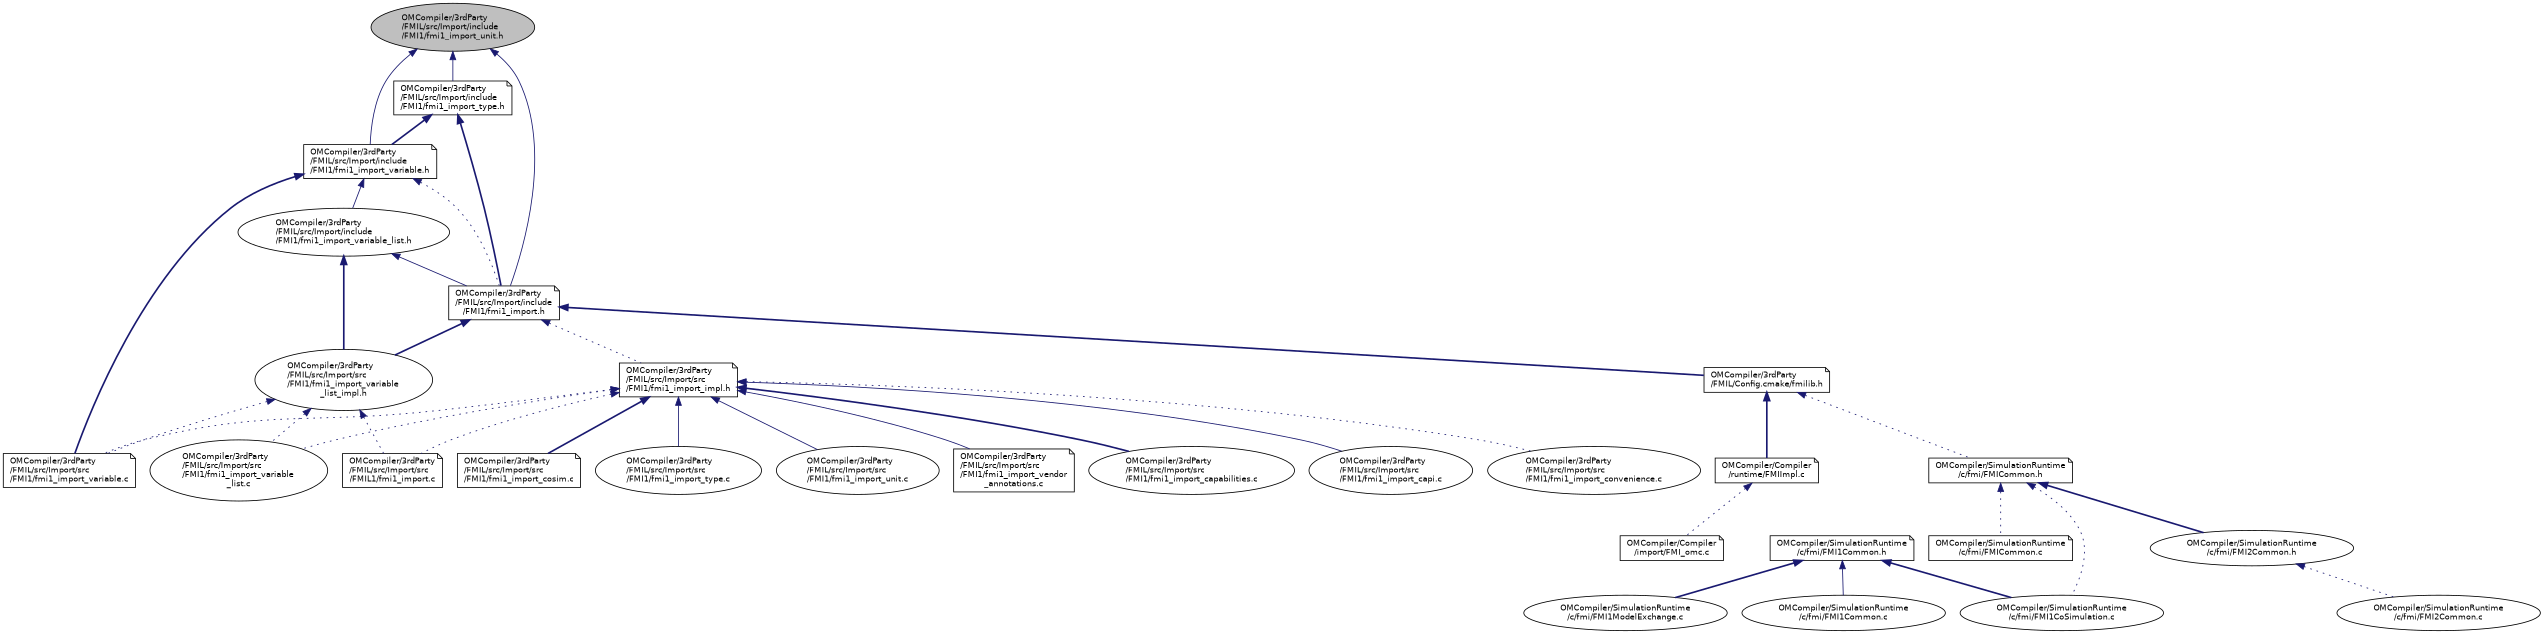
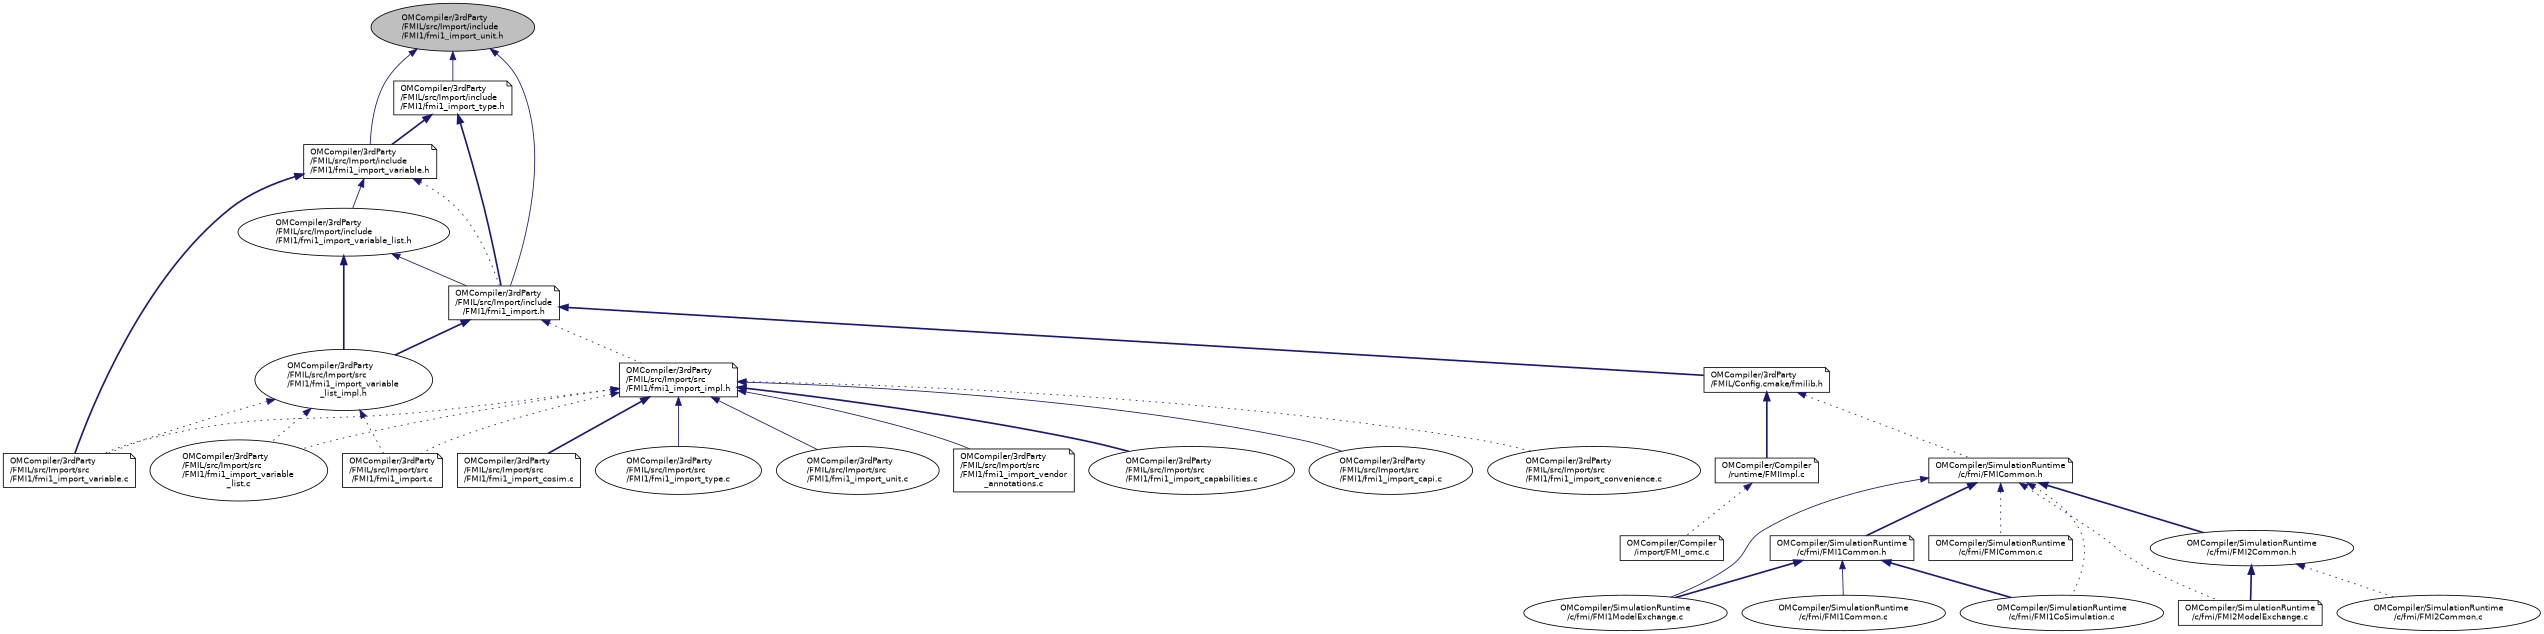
node "OMCompiler/3rdParty /FMIL/src/Import/src /FMIL1/fmi1_import.c": label "OMCompiler/3rdParty /FMIL/src/Import/src /FMIL1/fmi1_import.c" -> "OMCompiler/3rdParty /FMIL/src/Import/src /FMI1/fmi1_import.c"
edge "OMCompiler/SimulationRuntime /c/fmi/FMI1Common.h" -> "OMCompiler/SimulationRuntime /c/fmi/FMICommon.h": added
edge "OMCompiler/SimulationRuntime /c/fmi/FMI1ModelExchange.c" -> "OMCompiler/SimulationRuntime /c/fmi/FMICommon.h": added
node "OMCompiler/SimulationRuntime /c/fmi/FMI2ModelExchange.c": added
